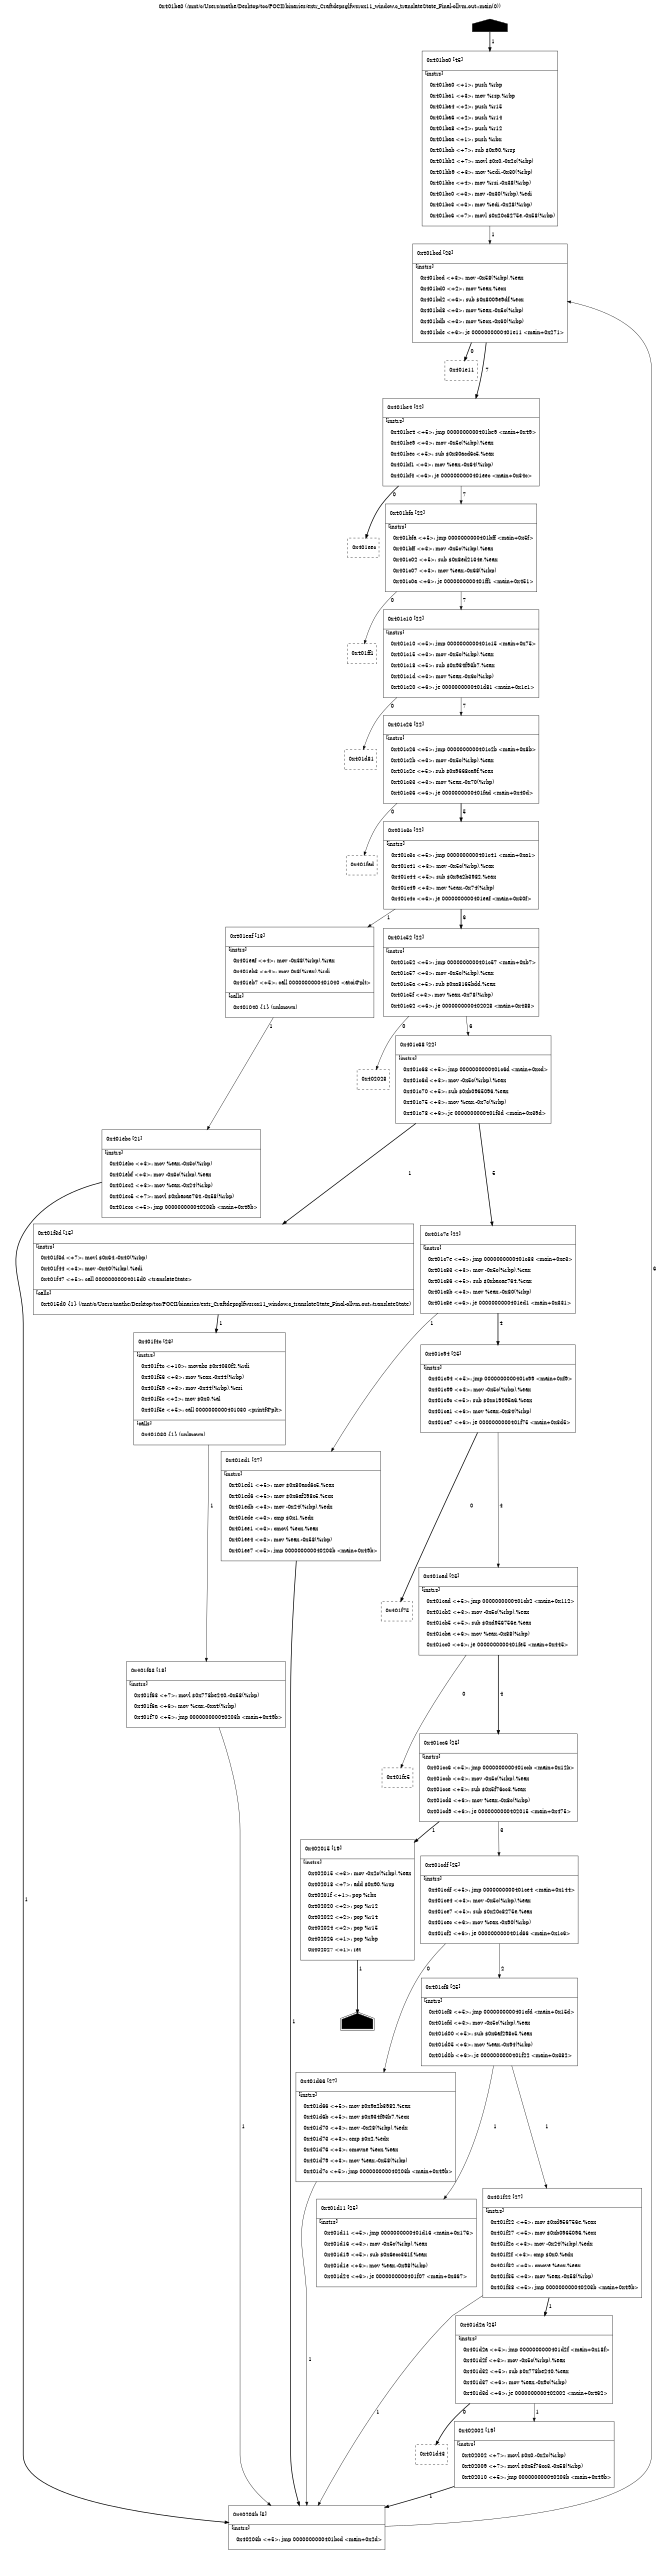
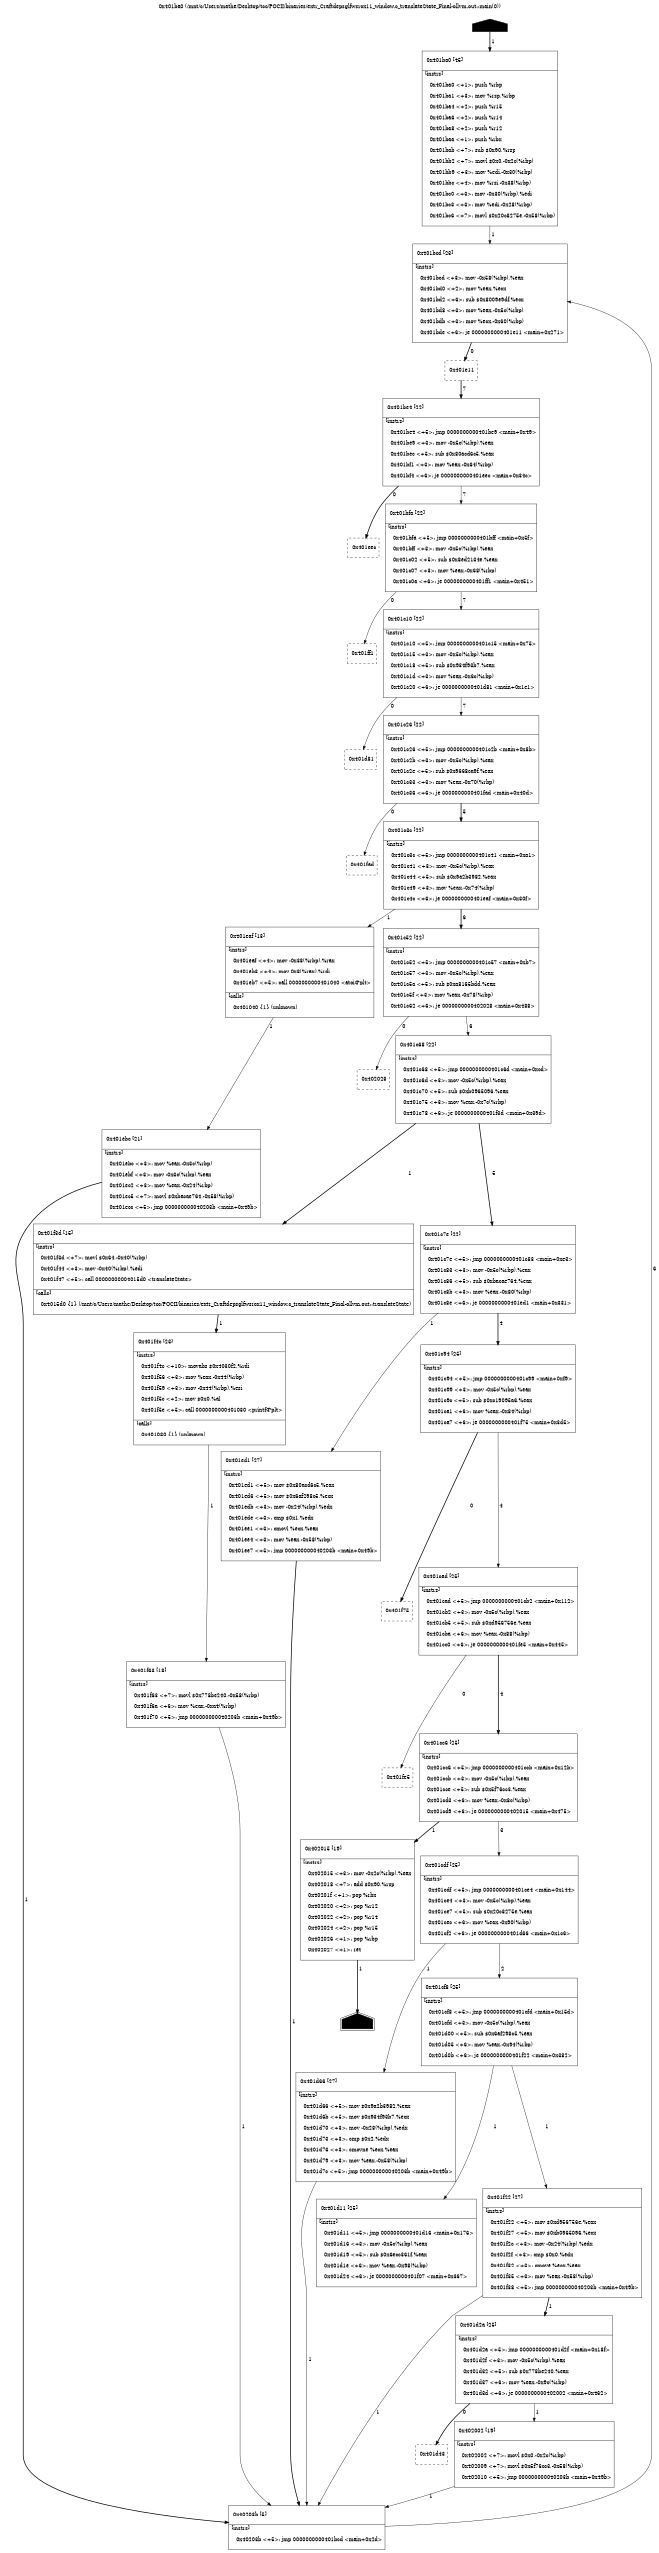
edge "0x401bcd [23]" -> "0x401be4 [22]": now "0x401e11" -> "0x401be4 [22]"
edge "0x401cdf [25]" -> "0x401d66 [27]": label " 0" -> " 1"
edge "0x402002 [19]" -> "0x40203b [5]": style bold -> solid
